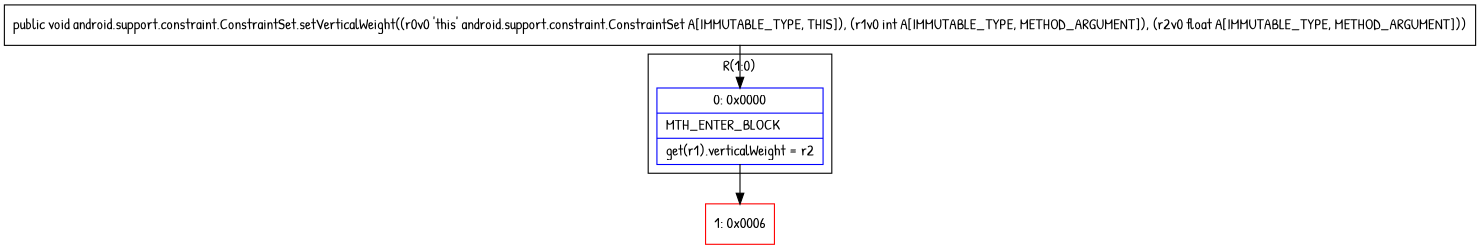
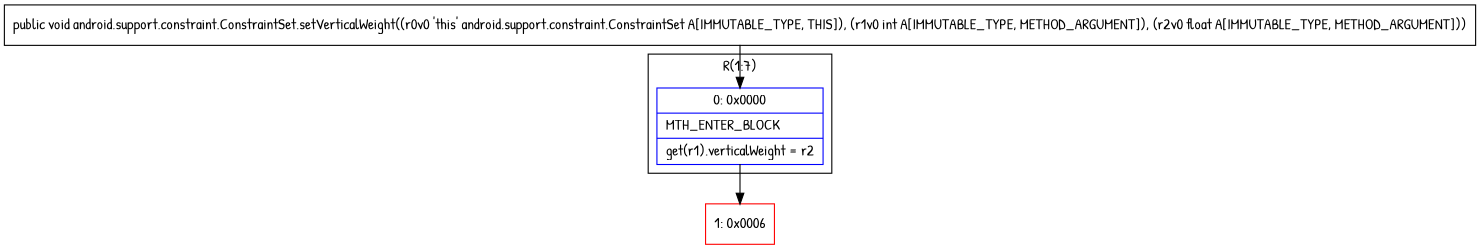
cluster "R(1:0)": label "R(1:0)" -> "R(1:7)"
